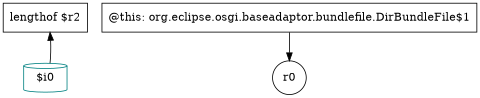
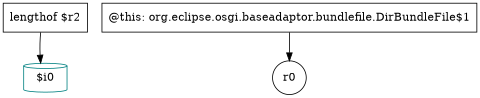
edge "$i0" -> "lengthof $r2": reversed
